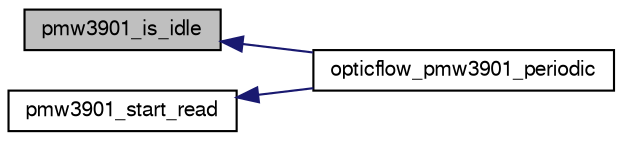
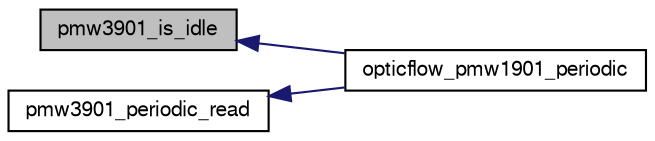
node "opticflow_pmw3901_periodic": label "opticflow_pmw3901_periodic" -> "opticflow_pmw1901_periodic"
node "pmw3901_start_read": label "pmw3901_start_read" -> "pmw3901_periodic_read"
